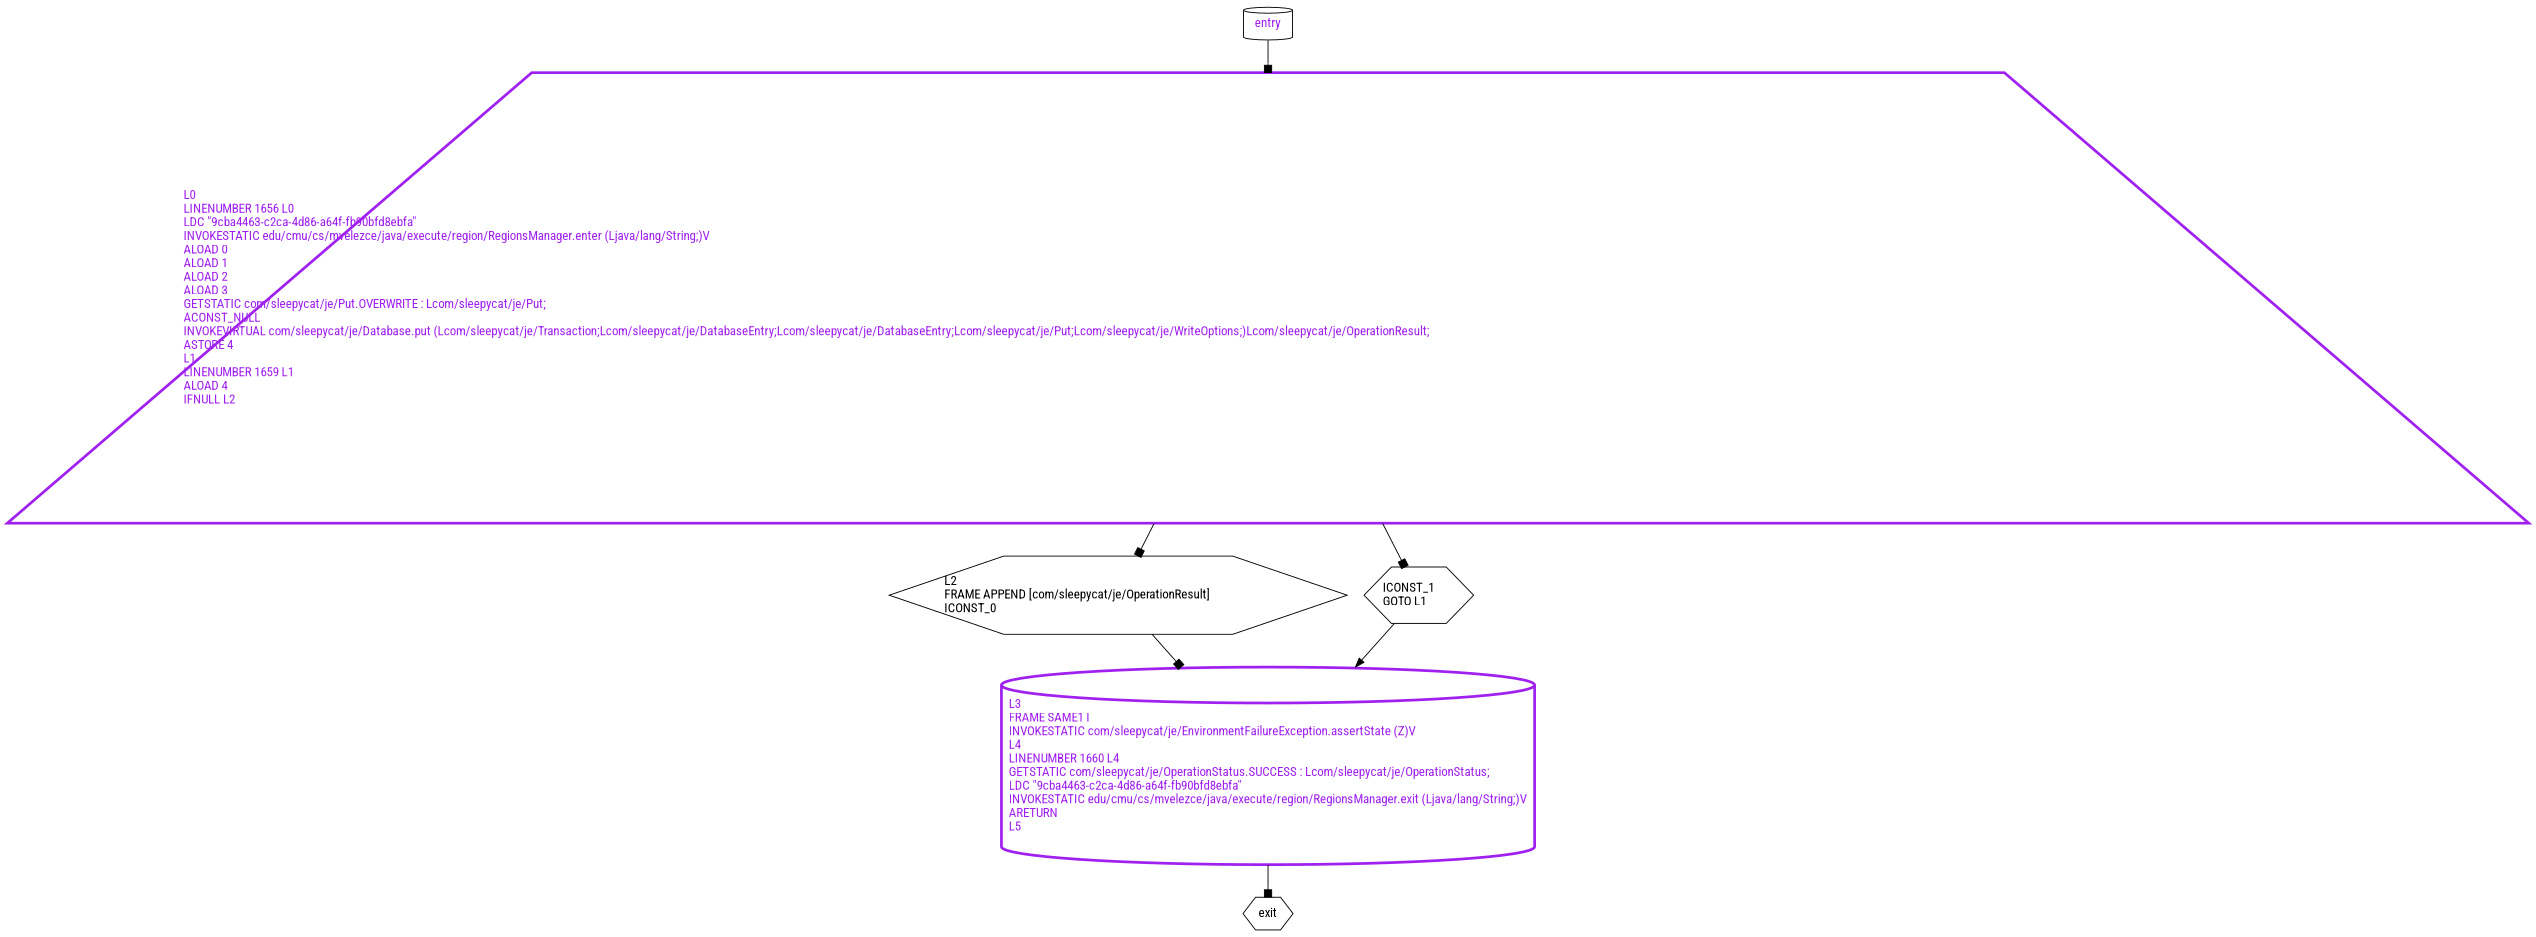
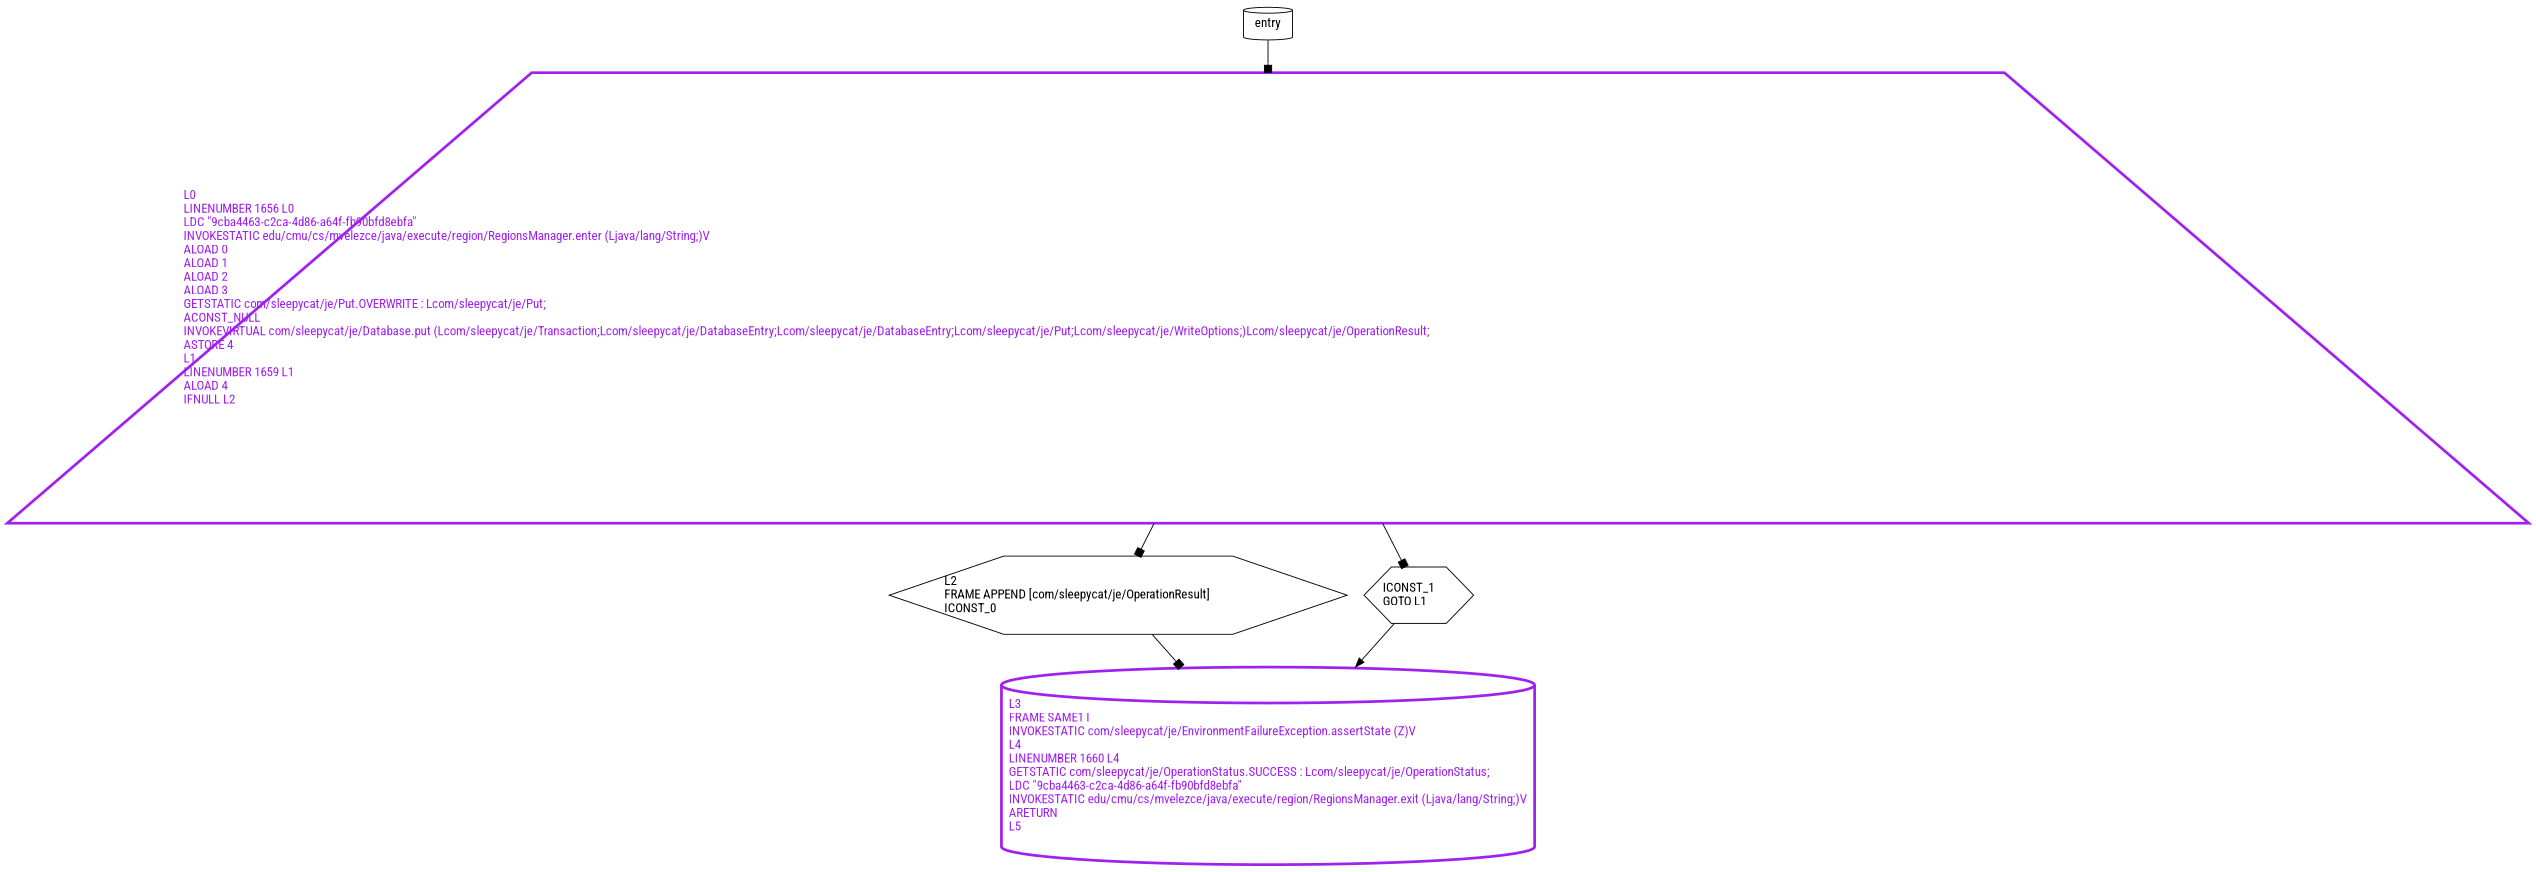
node "entry": fontcolor purple -> black
node "exit": removed
